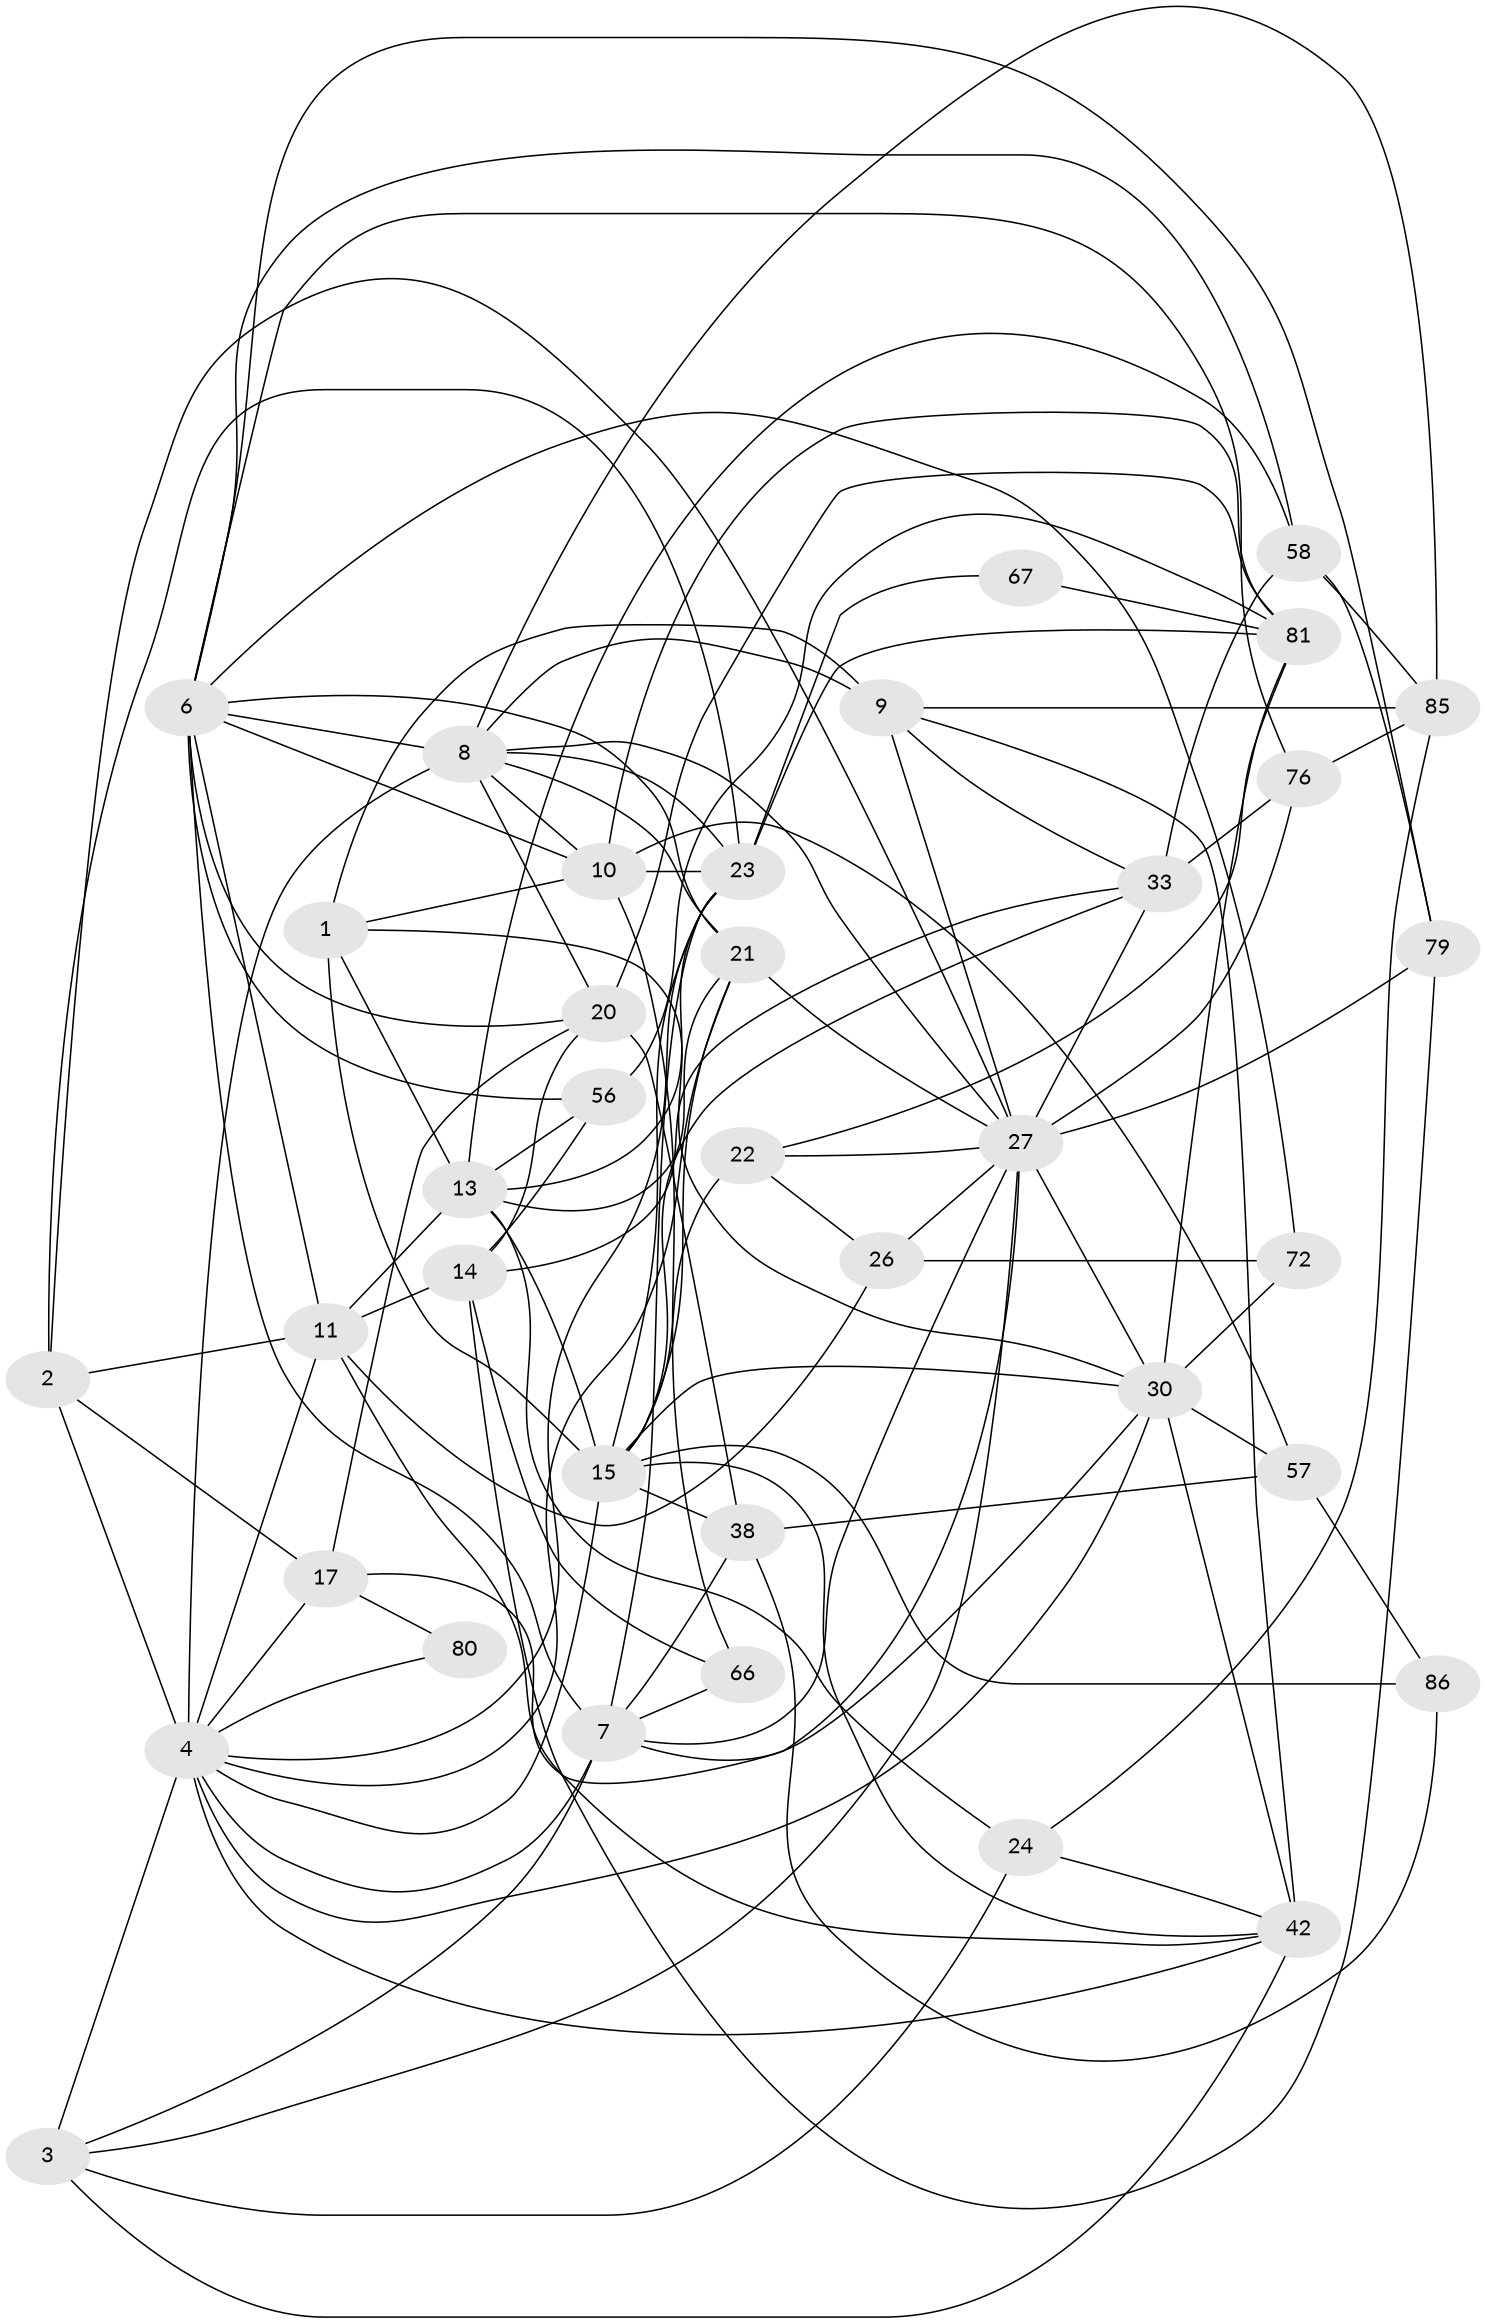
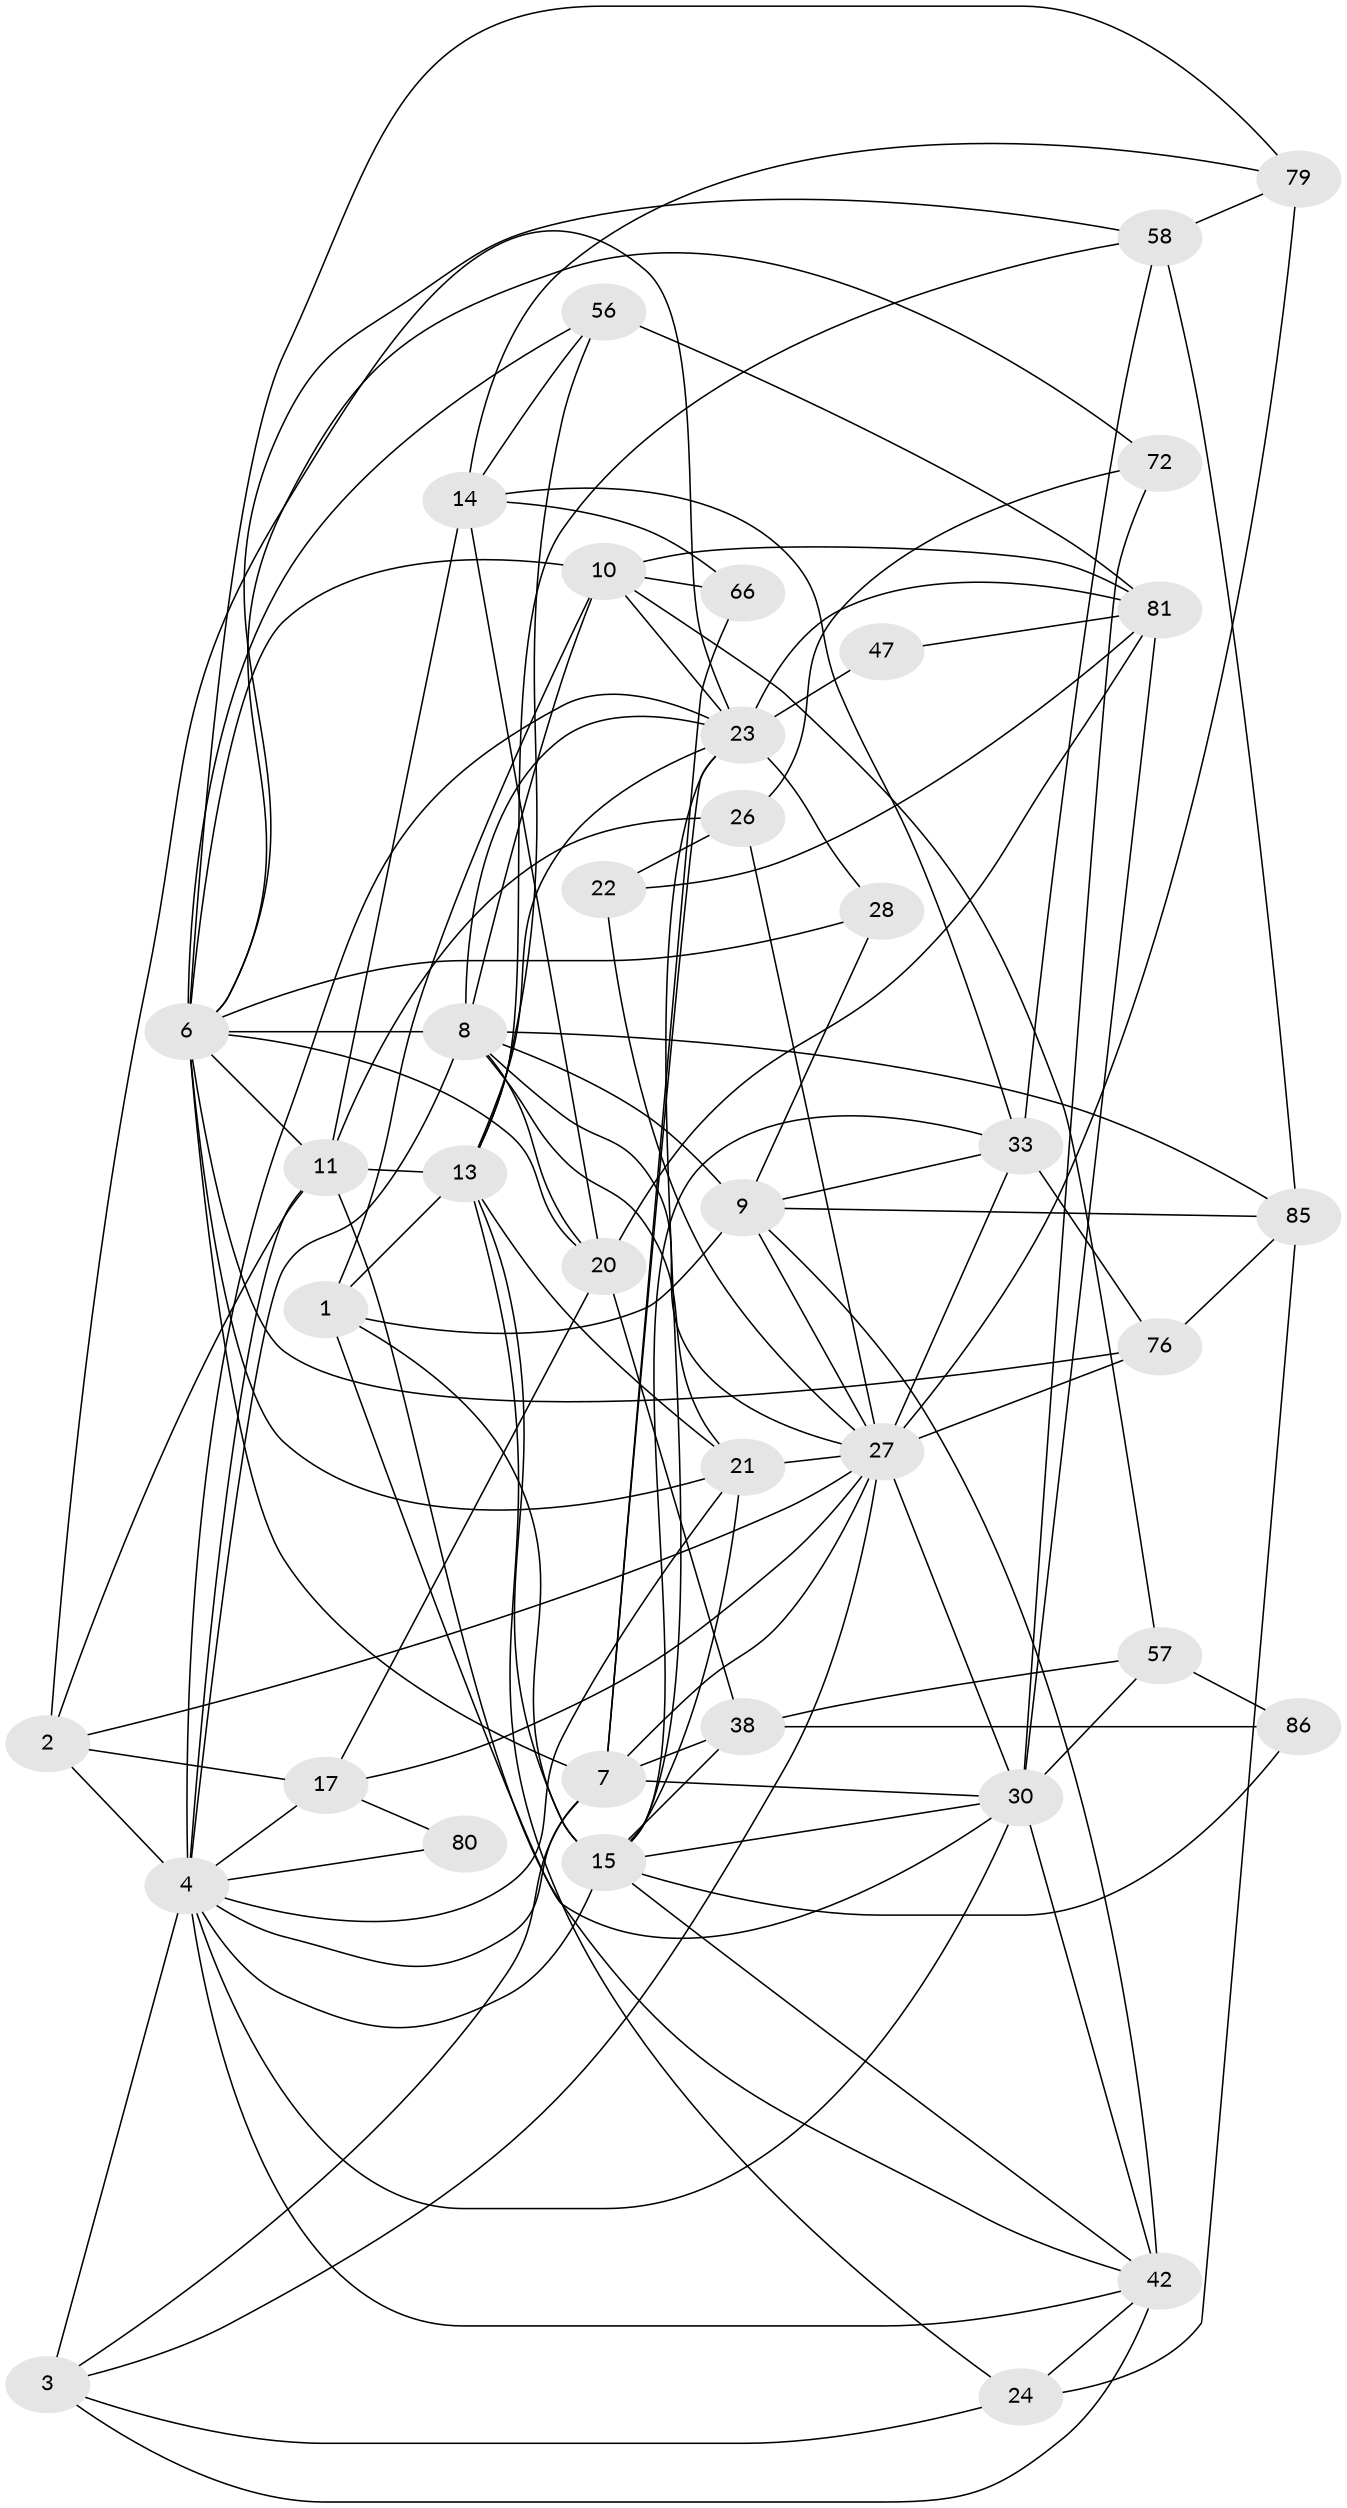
node "67": label "67" -> "47"
node "28": added
edge "22" -- "15": removed
